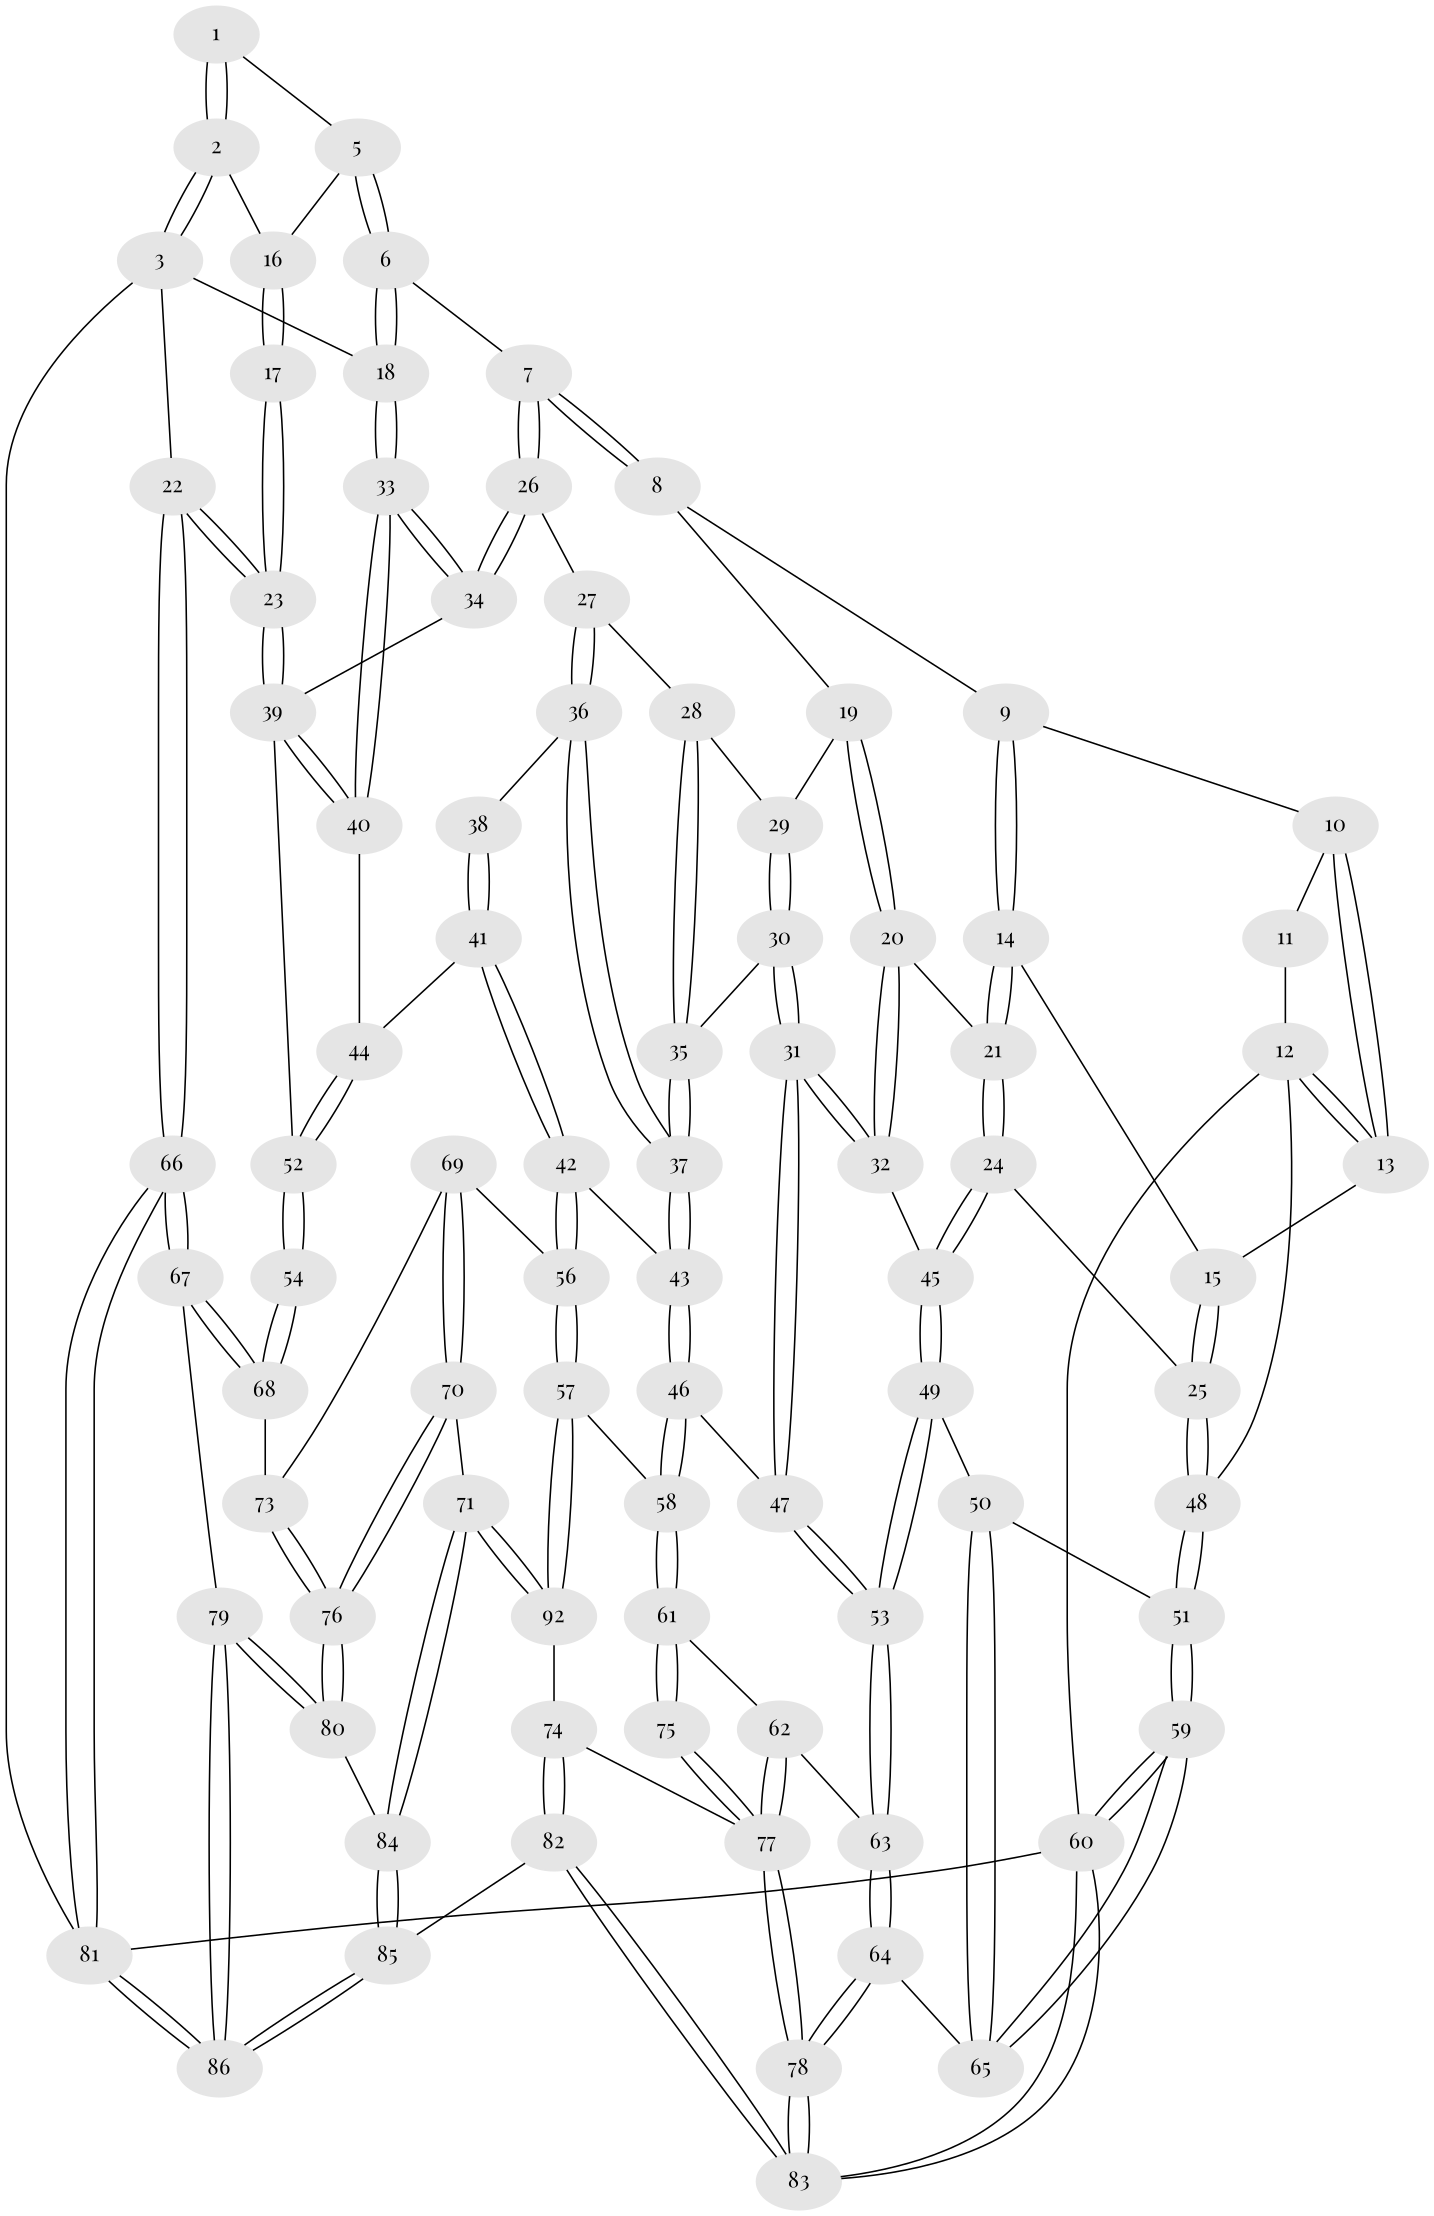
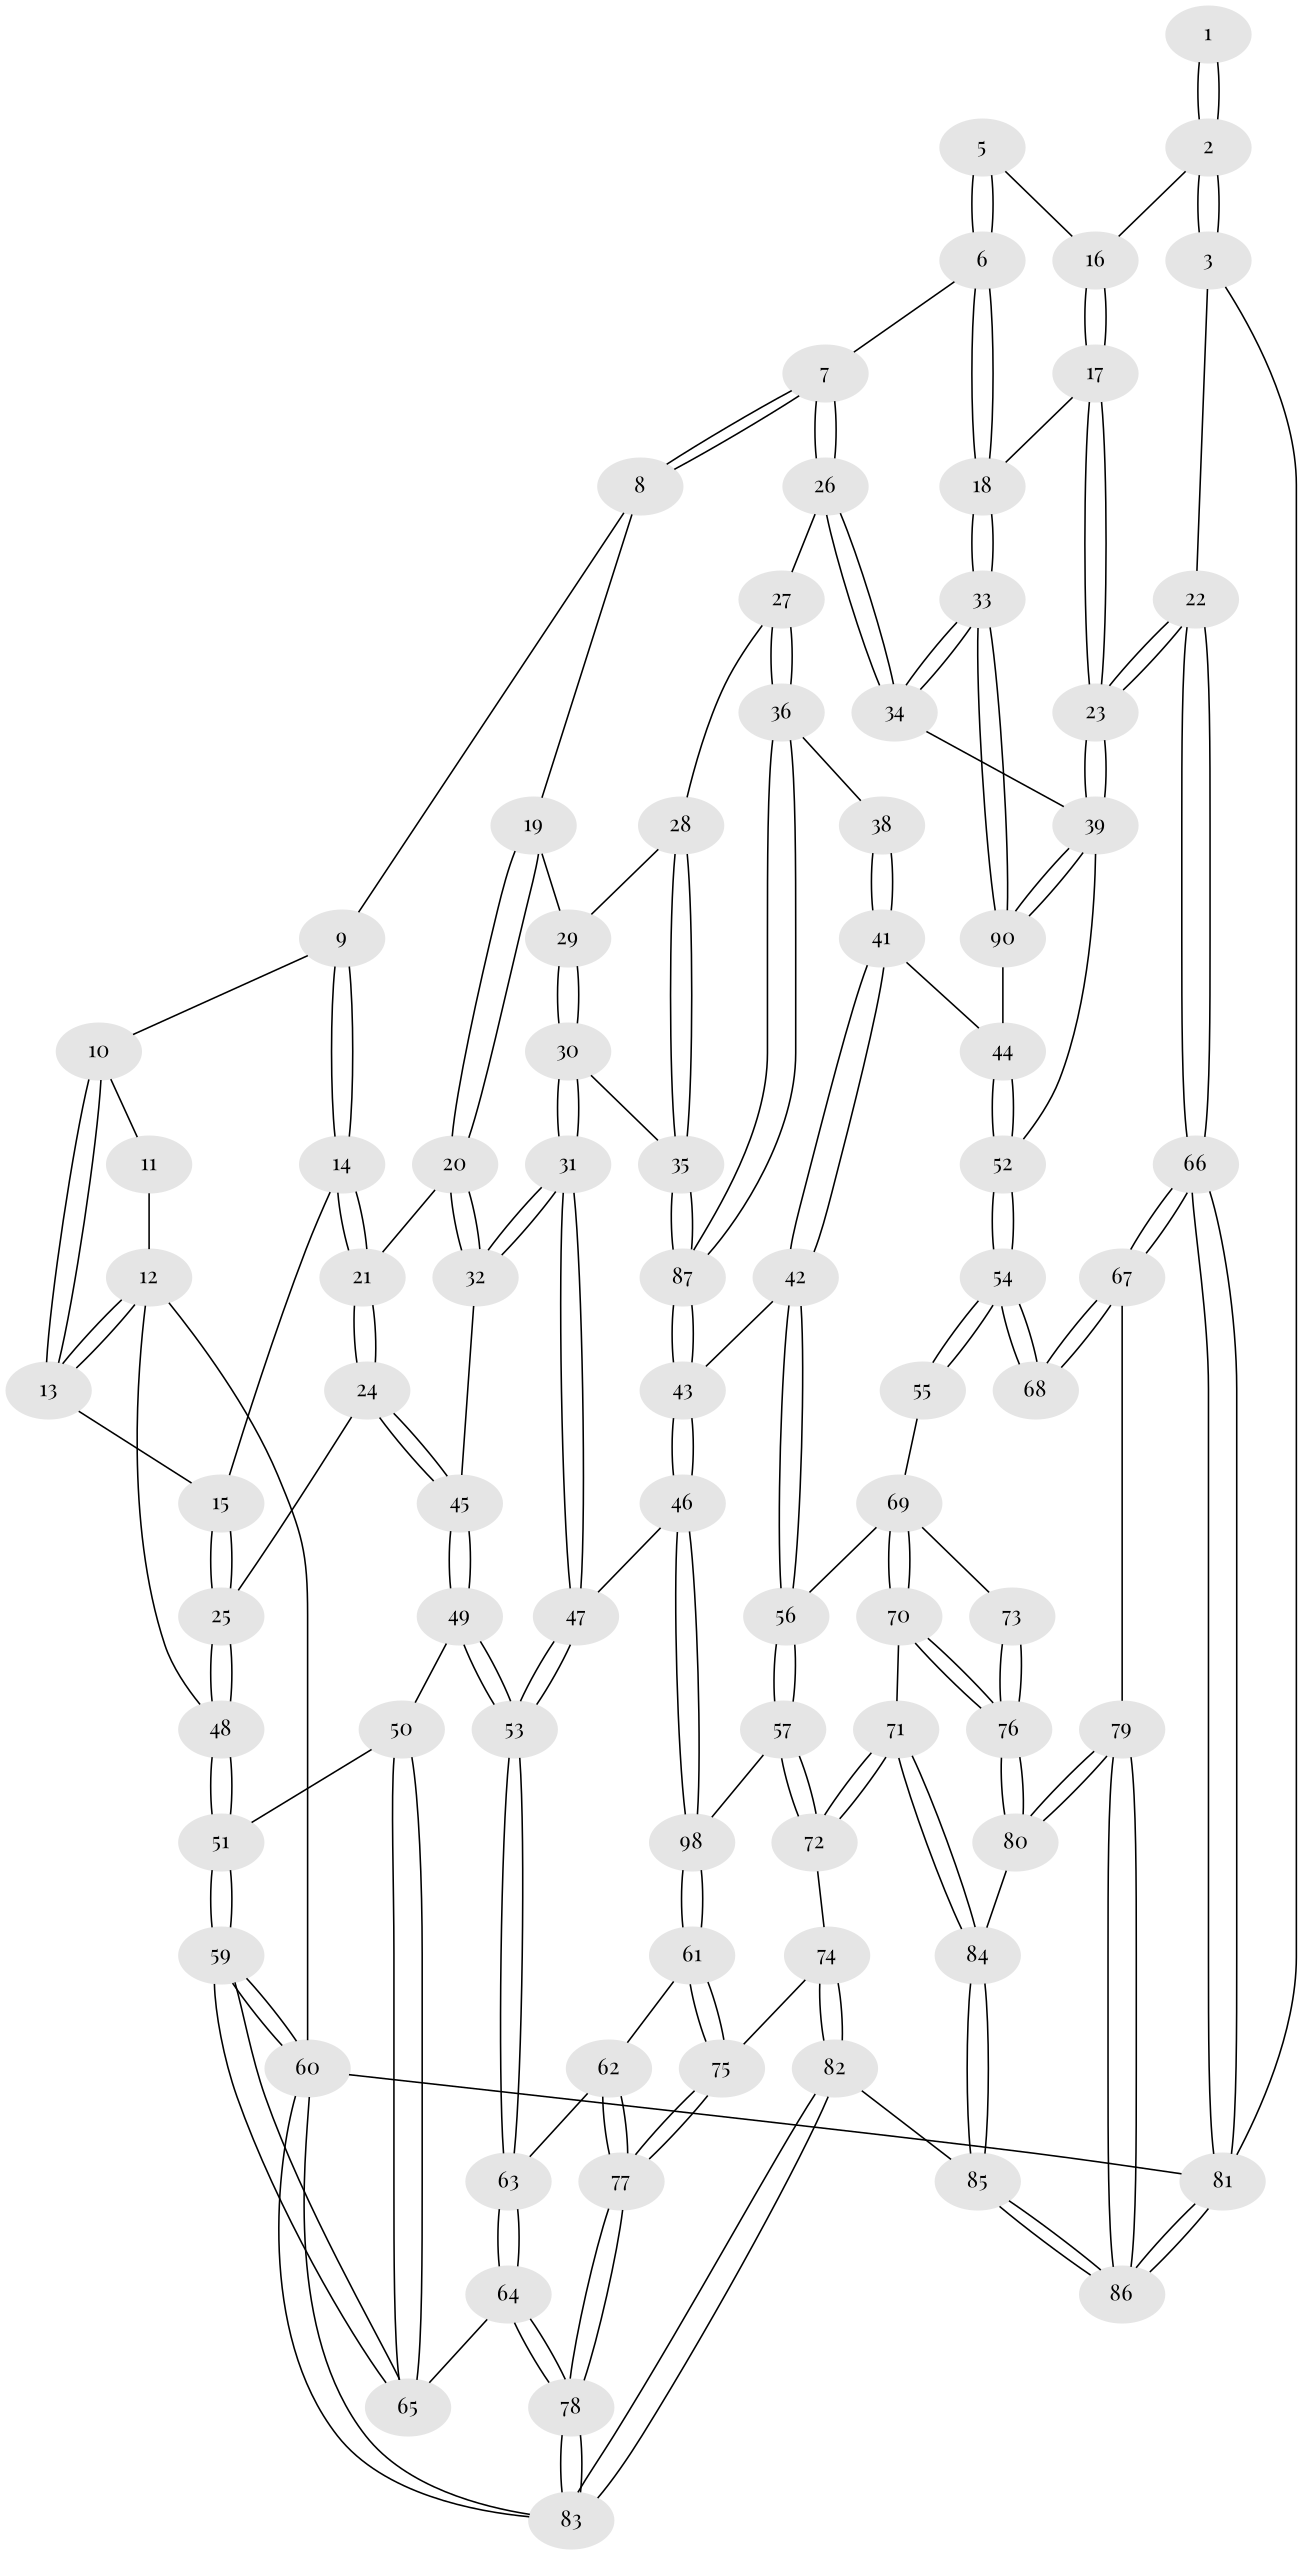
edge "1" -- "5": removed
edge "3" -- "18": now "17" -- "18"
node "40": label "40" -> "90"
node "37": label "37" -> "87"
node "55": added
edge "68" -- "73": removed
node "58": label "58" -> "98"
node "92": label "92" -> "72"
edge "74" -- "77": now "74" -- "75"
